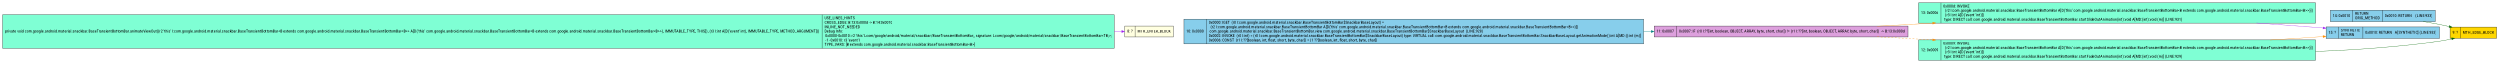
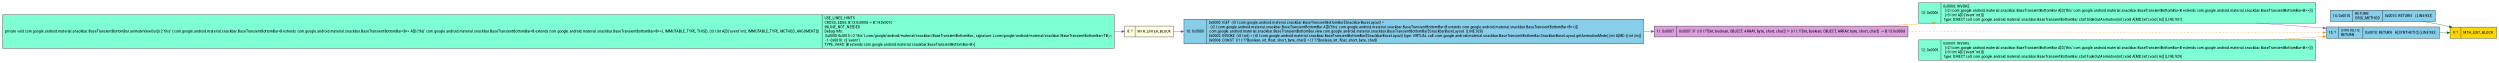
edge "8: ?" -> "10: 0x0000": added
node "9: ?": text "MTH_EDGE_BLOCK" -> "MTH_EXIT_BLOCK"
edge "11: 0x0007" -> "12: 0x0009": now "11: 0x0007" -> "15: ?"
edge "12: 0x0009" -> "9: ?": now "15: ?" -> "9: ?"
